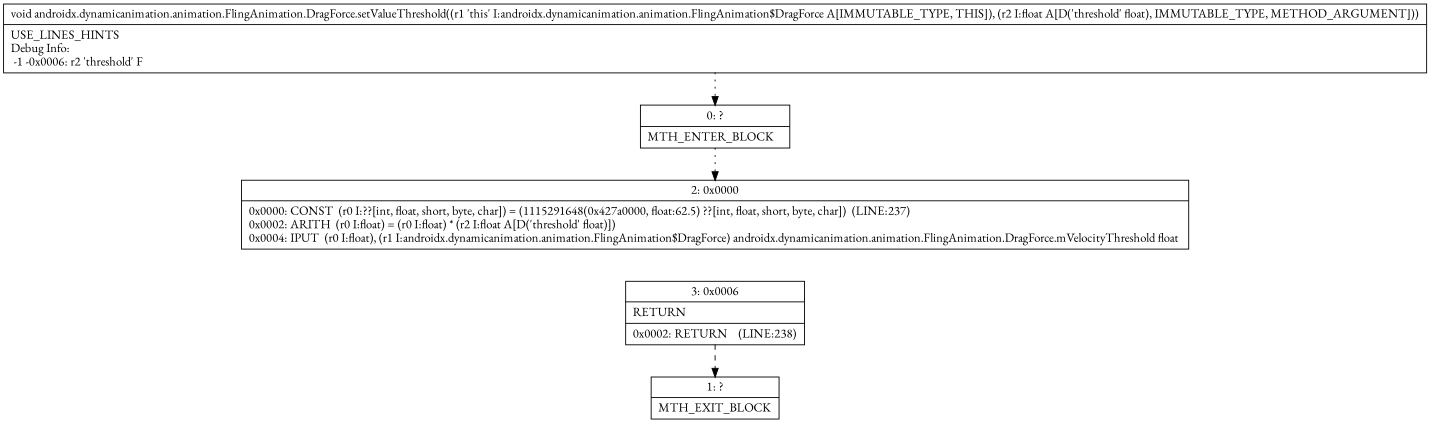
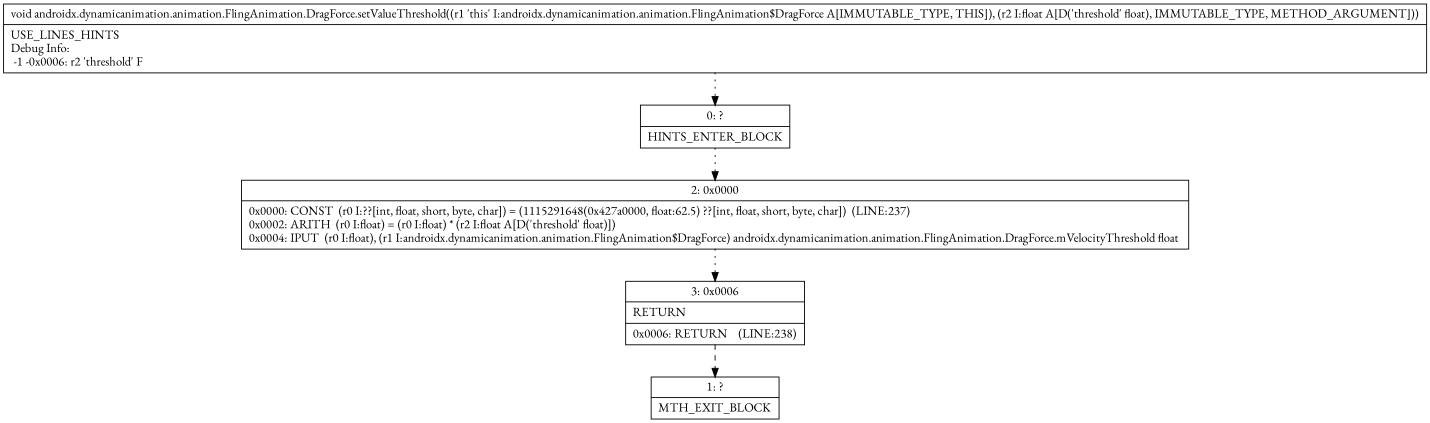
node "0: ?": text "MTH_ENTER_BLOCK" -> "HINTS_ENTER_BLOCK"
edge "2: 0x0000" -> "3: 0x0006": added
node "3: 0x0006": text "0x0002: RETURN    (LINE:238)" -> "0x0006: RETURN    (LINE:238)"
